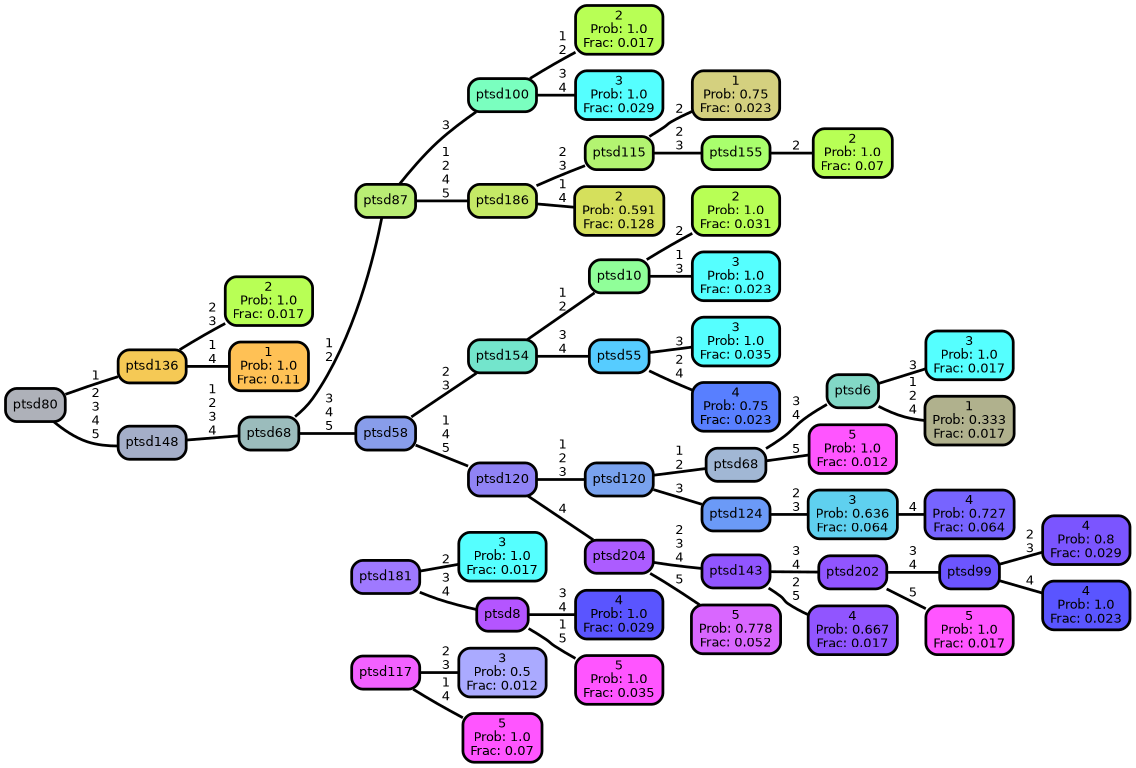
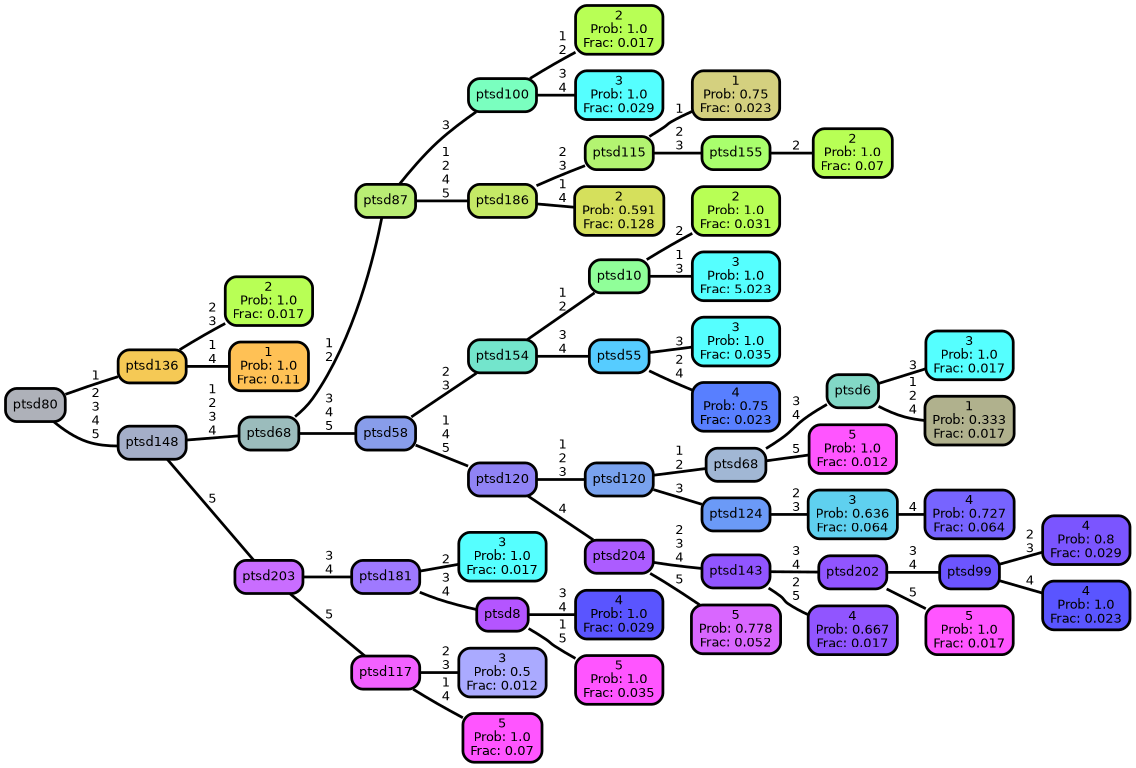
edge "1 Prob: 0.75 Frac: 0.023" -- "ptsd115": label " 2" -> " 1"
node "3 Prob: 1.0 Frac: 0.023": label "3 Prob: 1.0 Frac: 0.023" -> "3 Prob: 1.0 Frac: 5.023"
node "ptsd203": added
